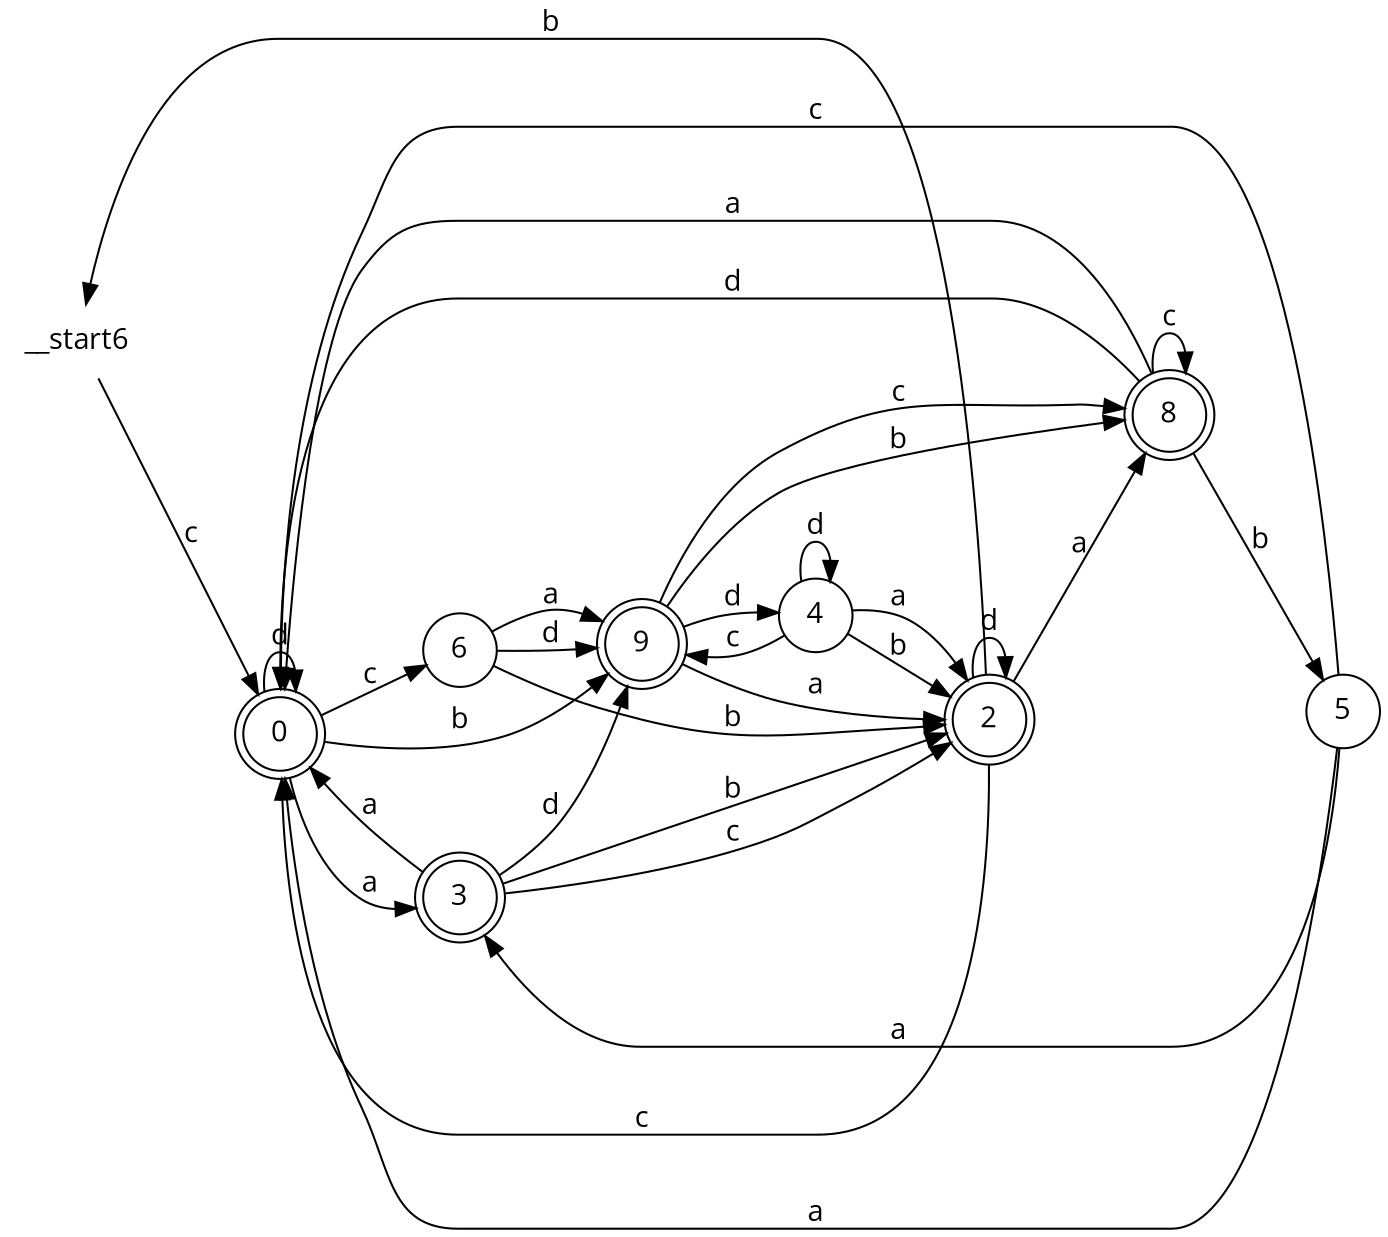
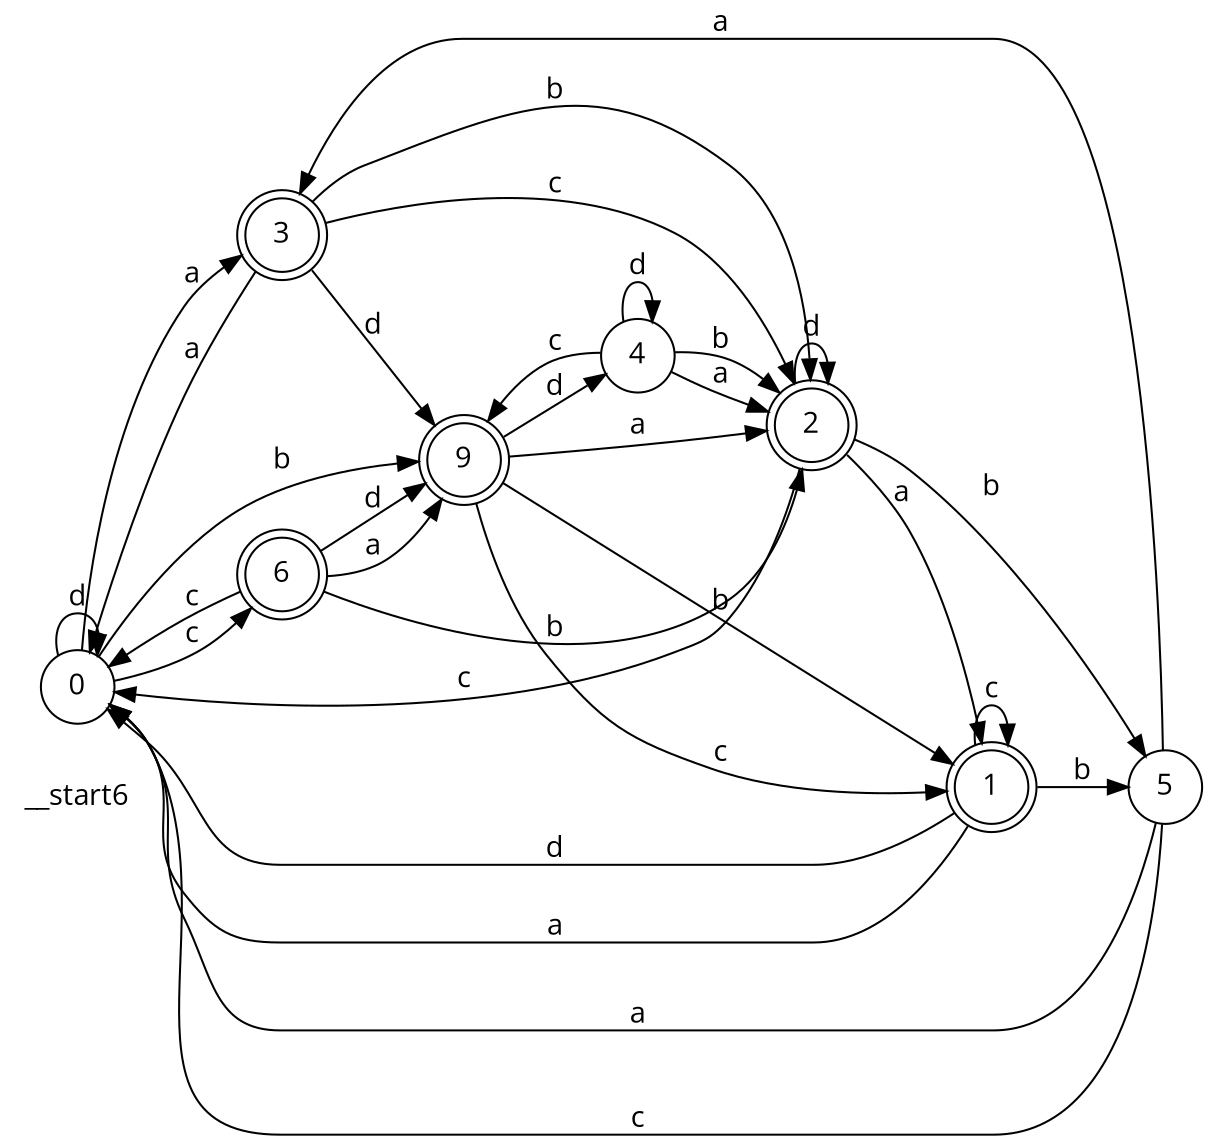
edge "2" -> "__start6": now "2" -> "5"
node "8": label "8" -> "1"
edge "__start6" -> "0": now "6" -> "0"
node "6": shape circle -> doublecircle
node "0": shape doublecircle -> circle
